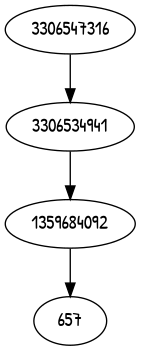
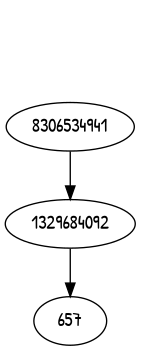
node "3306547316": removed
node "3306534941": label "3306534941" -> "8306534941"
node "1359684092": label "1359684092" -> "1329684092"
